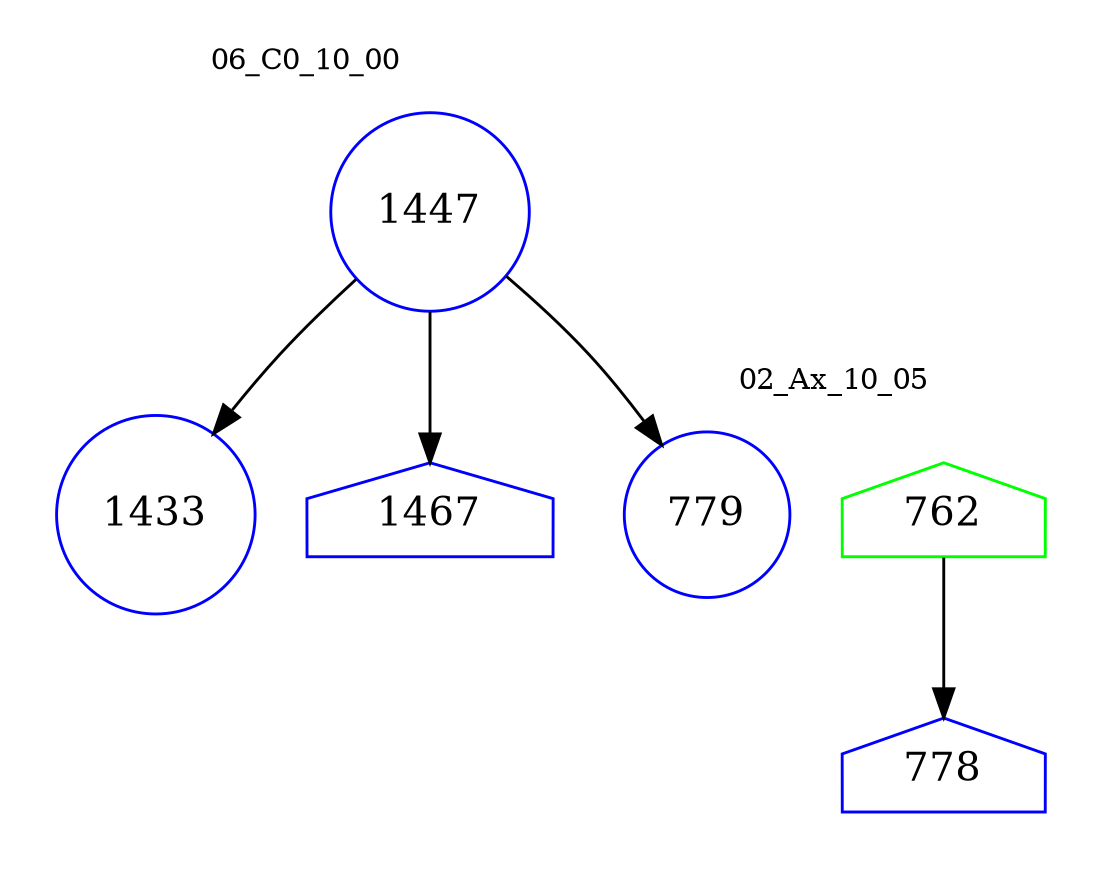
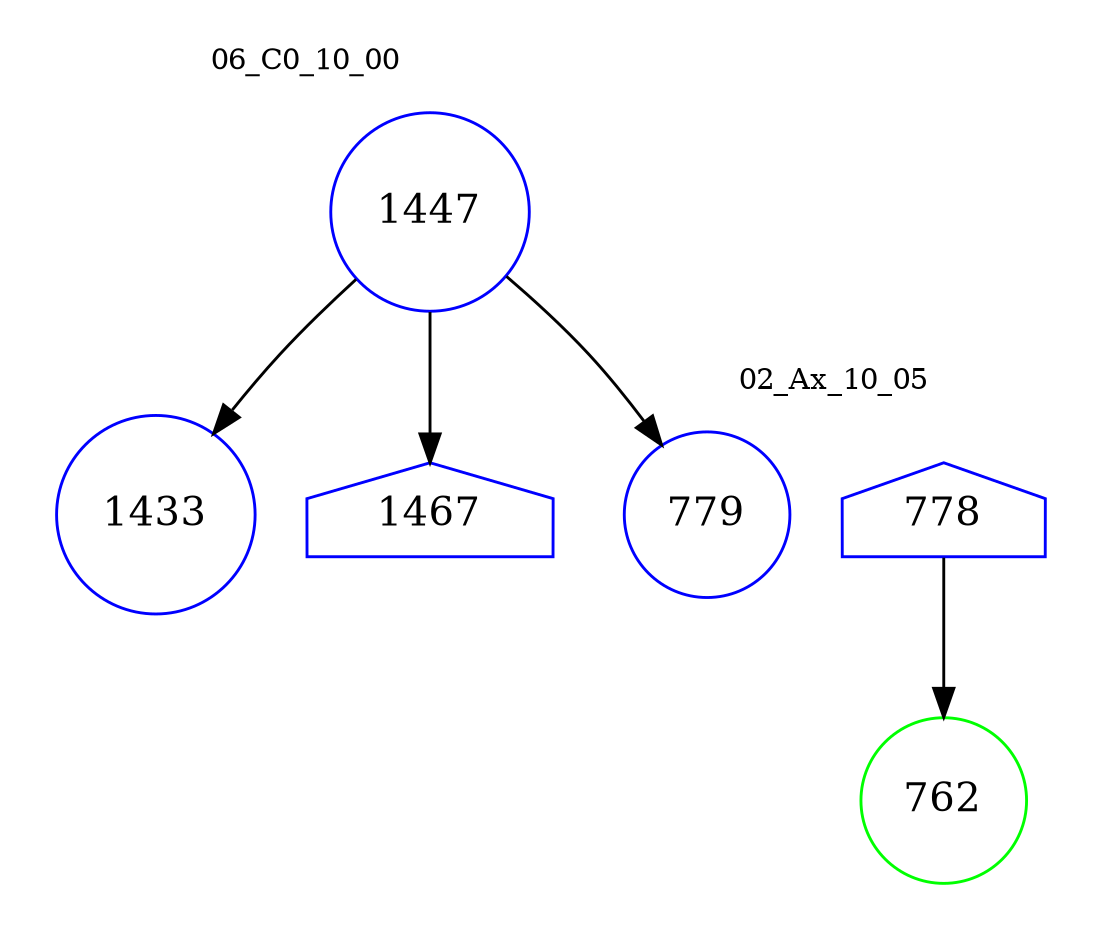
node "762": shape house -> circle
edge "762" -> "778": reversed
